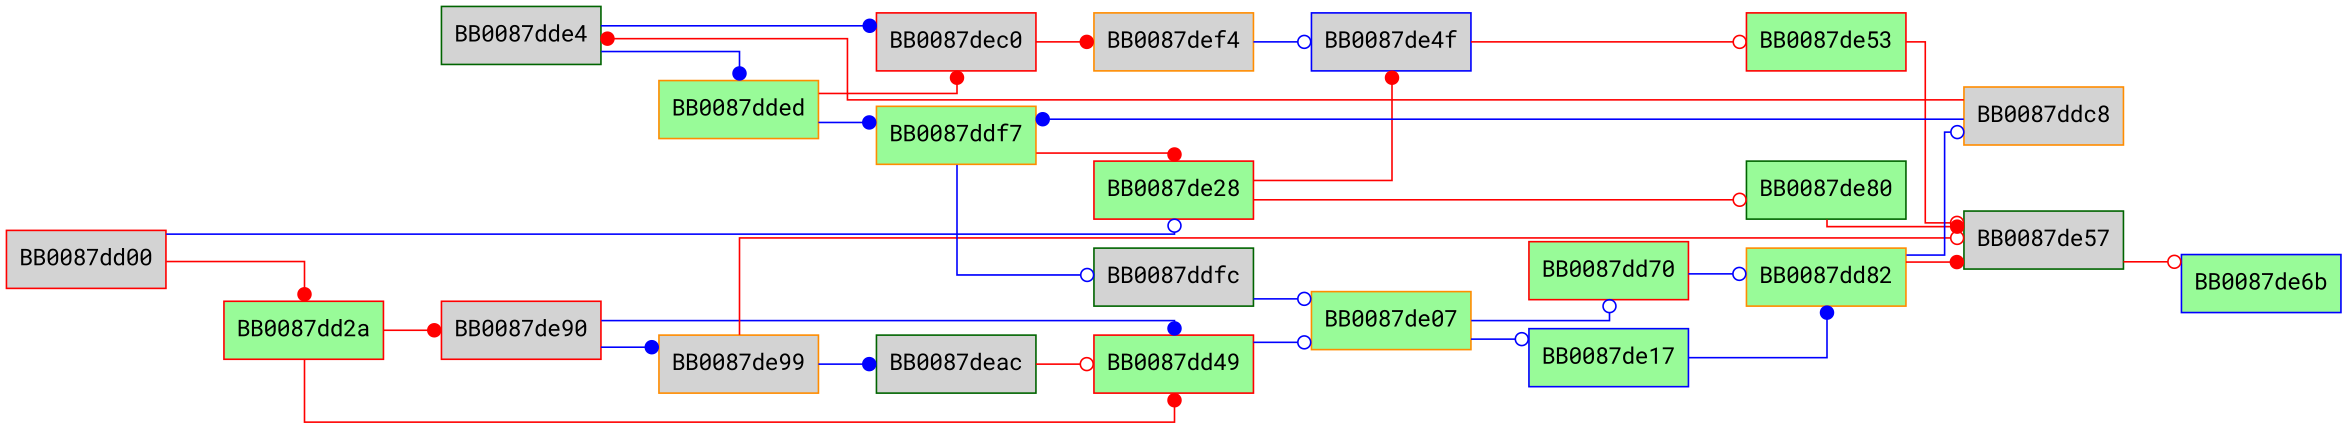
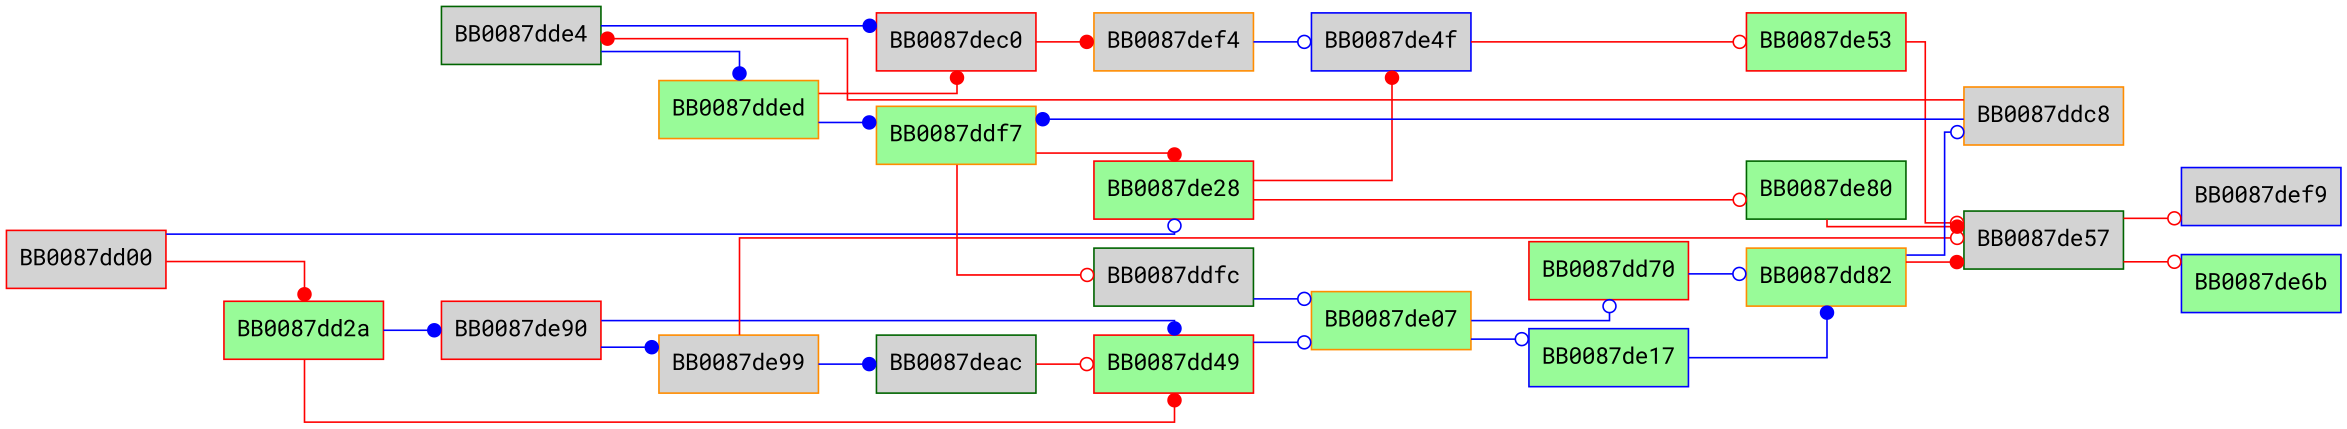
node "BB0087def9": added
edge "BB0087ddf7" -> "BB0087ddfc": color blue -> red
edge "BB0087dd2a" -> "BB0087de90": color red -> blue
